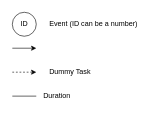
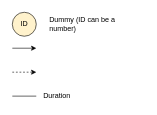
node "ID": fillcolor #ffffff -> #fff2cc
node "Event (ID can be a number)": label "Event (ID can be a number)" -> "Dummy (ID can be a number)"
node "Dummy Task": removed
